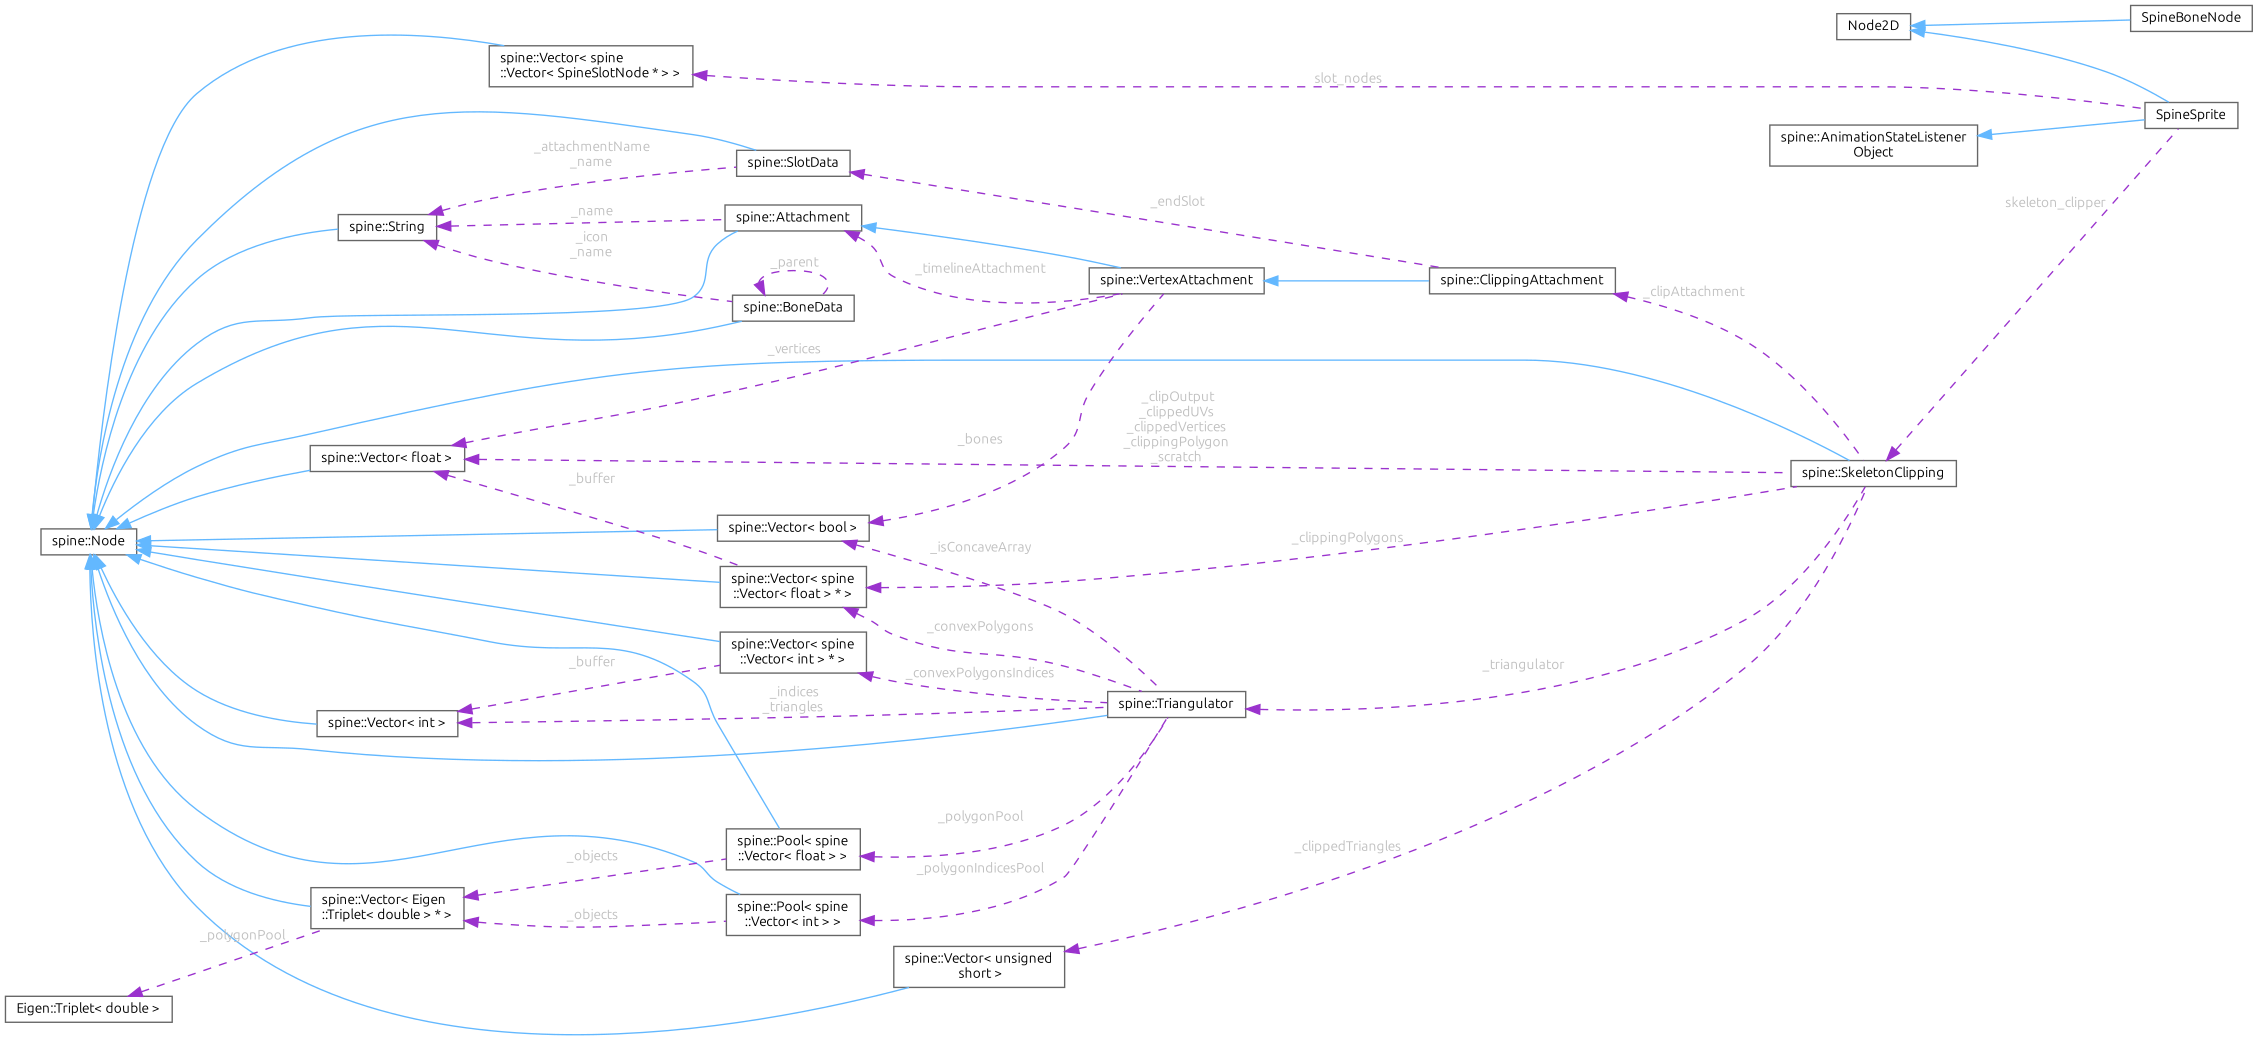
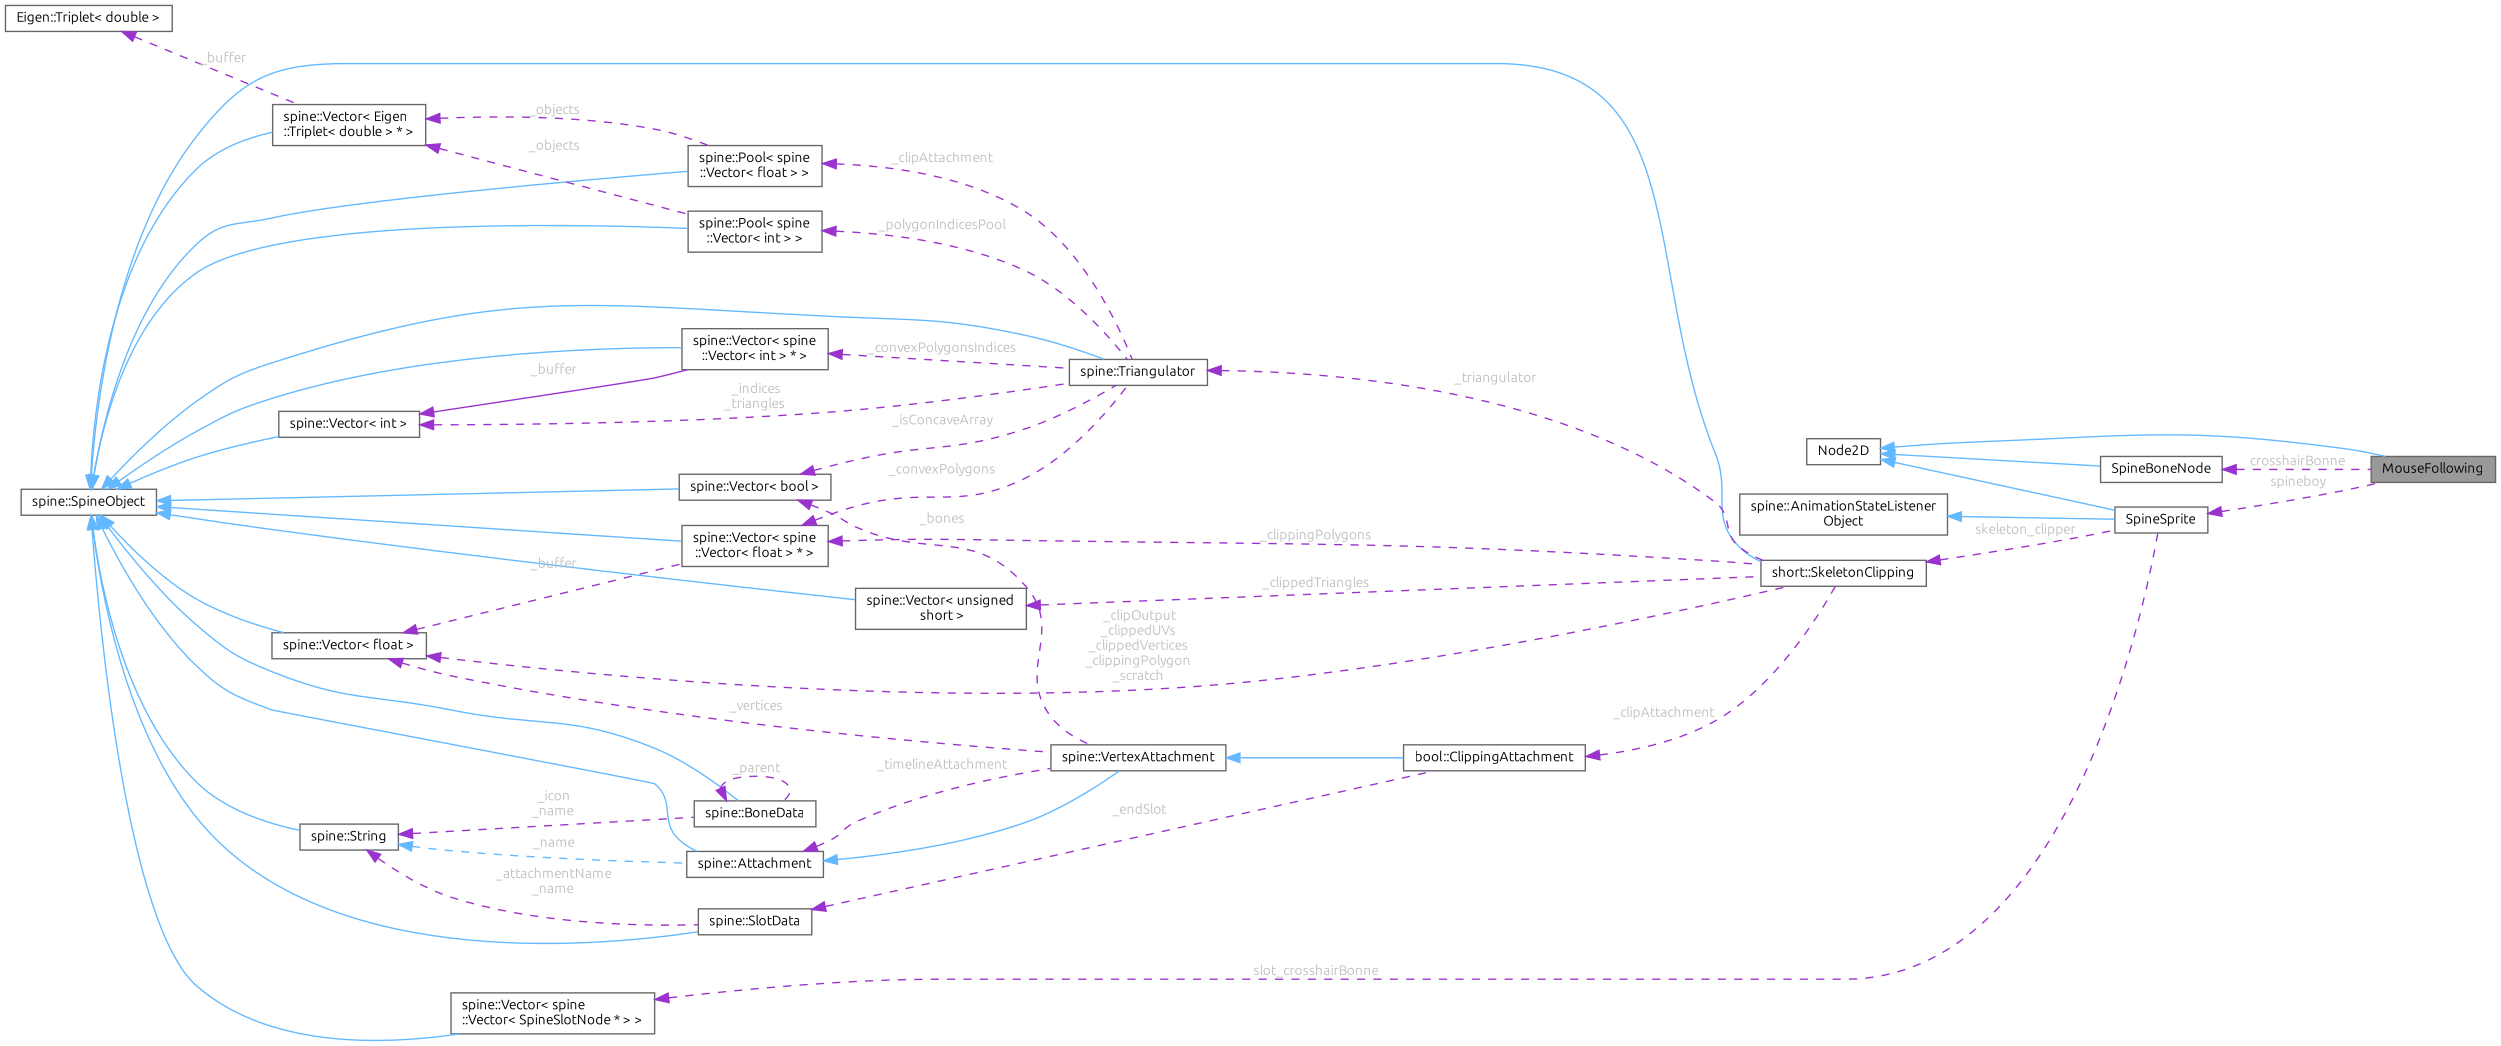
edge "SpineSprite" -> "spine::Vector< spine ::Vector< SpineSlotNode * > >": label " slot_nodes" -> " slot_crosshairBonne"
edge "spine::Attachment" -> "spine::String": color darkorchid3 -> steelblue1
node "spine::ClippingAttachment": label "spine::ClippingAttachment" -> "bool::ClippingAttachment"
node "MouseFollowing": added
node "spine::SkeletonClipping": label "spine::SkeletonClipping" -> "short::SkeletonClipping"
node "spine::Node": label "spine::Node" -> "spine::SpineObject"
edge "spine::Vector< spine ::Vector< int > * >" -> "spine::Vector< int >": style dashed -> solid
edge "spine::Triangulator" -> "spine::Pool< spine ::Vector< float > >": label " _polygonPool" -> " _clipAttachment"
edge "spine::Vector< Eigen ::Triplet< double > * >" -> "Eigen::Triplet< double >": label " _polygonPool" -> " _buffer"
